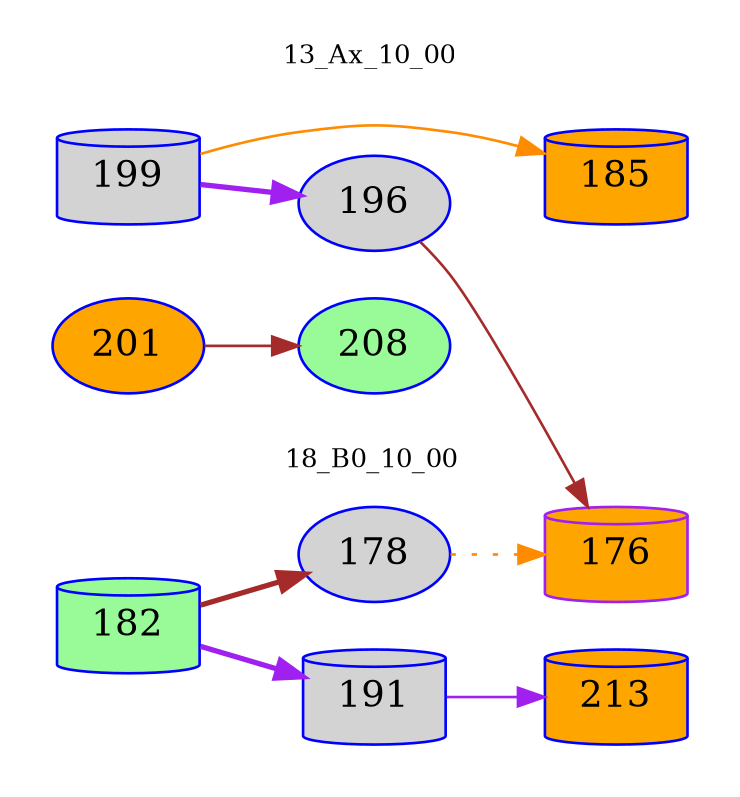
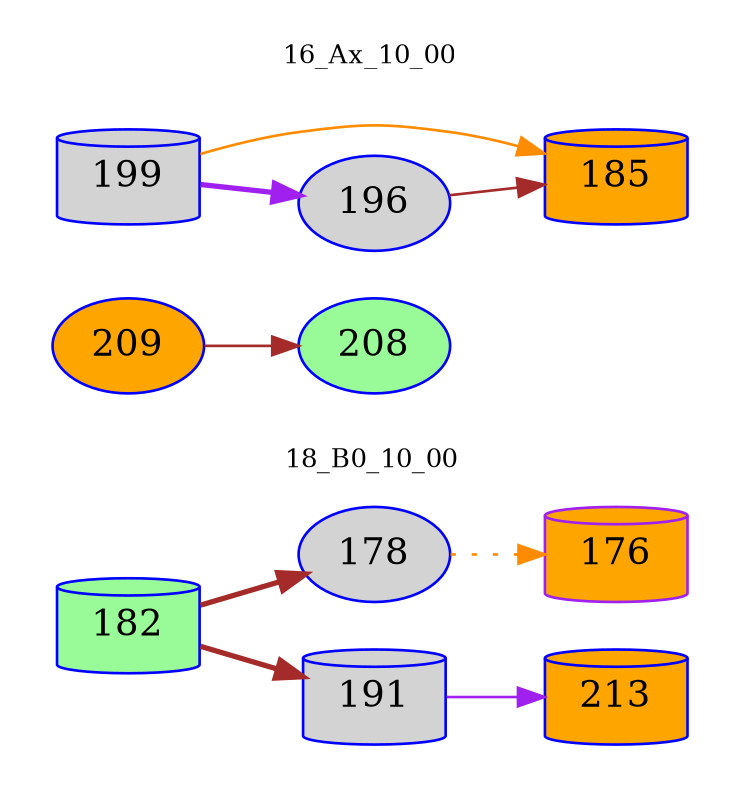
cluster "13_Ax_10_00": label "13_Ax_10_00" -> "16_Ax_10_00"
node "201": label "201" -> "209"
edge "196" -> "176": now "196" -> "185"
edge "182" -> "191": color purple -> brown
